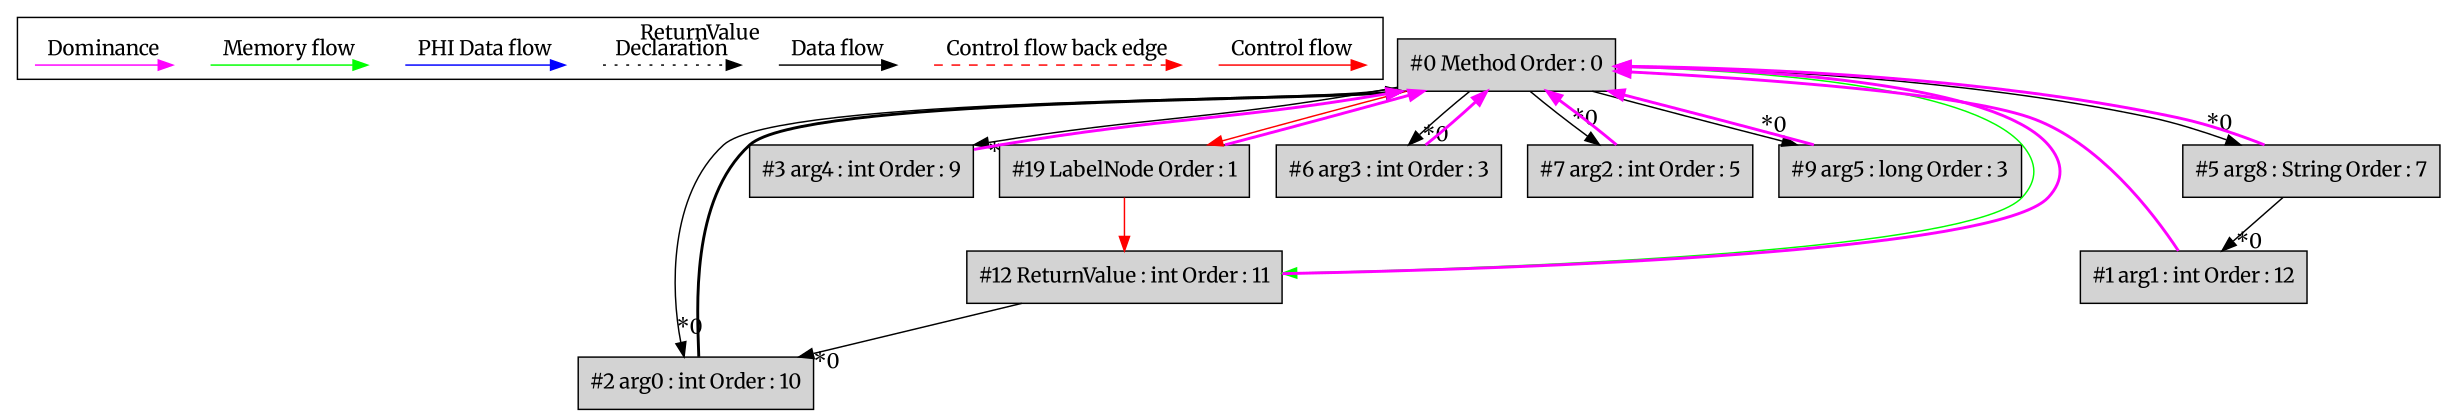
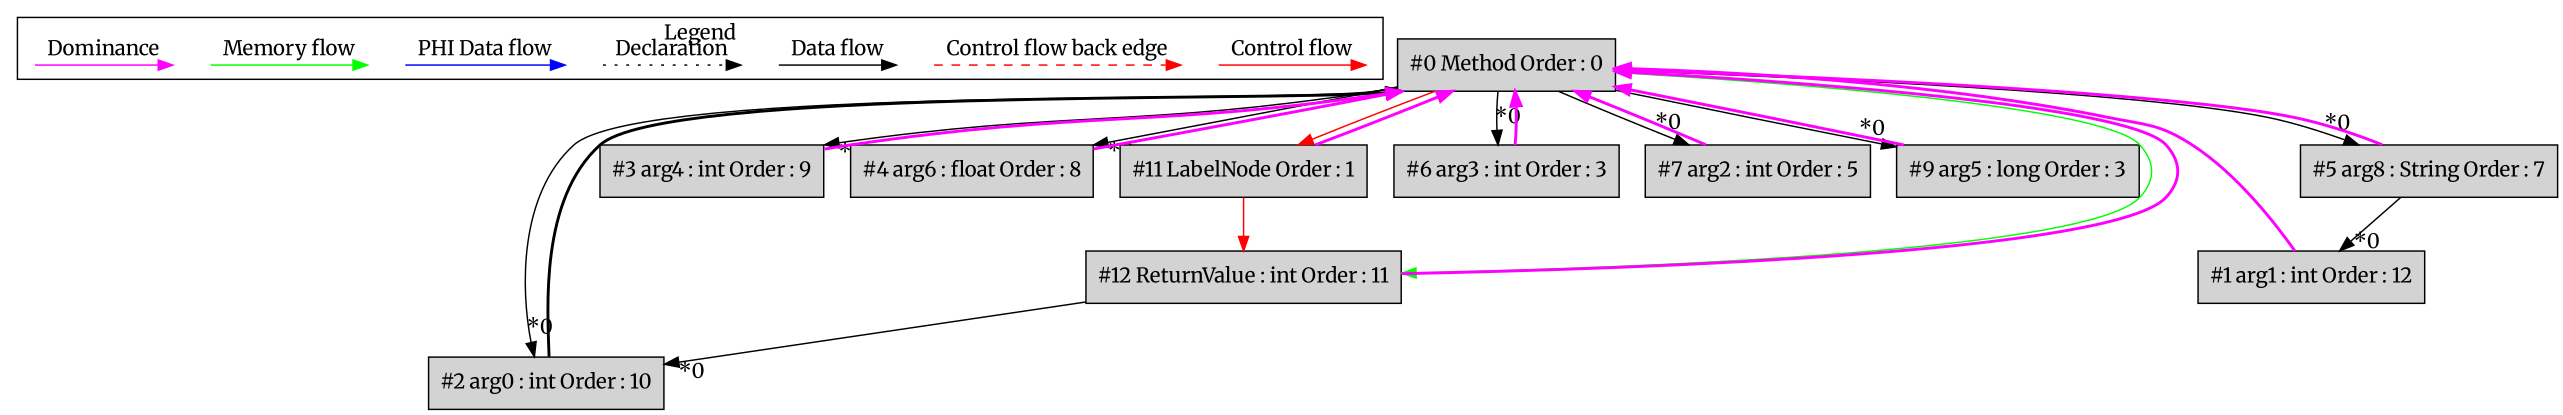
cluster "ReturnValue": label "ReturnValue" -> "Legend"
node "#4 arg6 : float Order : 8": added
node "#19 LabelNode Order : 1": label "#19 LabelNode Order : 1" -> "#11 LabelNode Order : 1"
